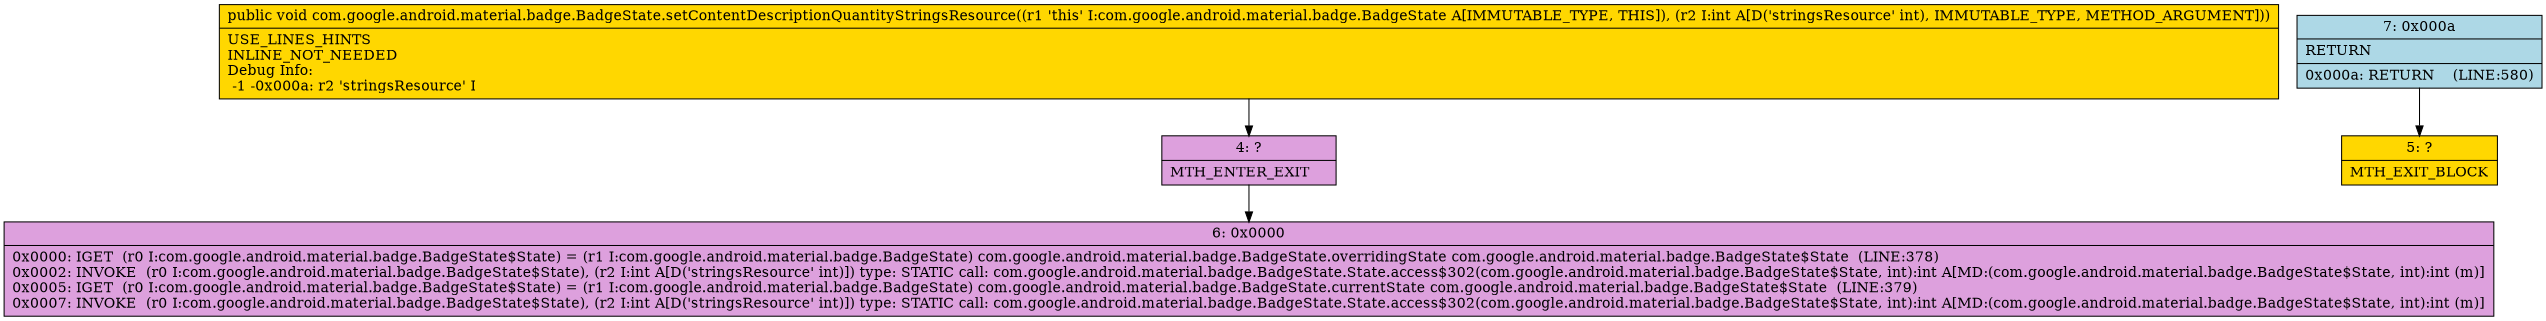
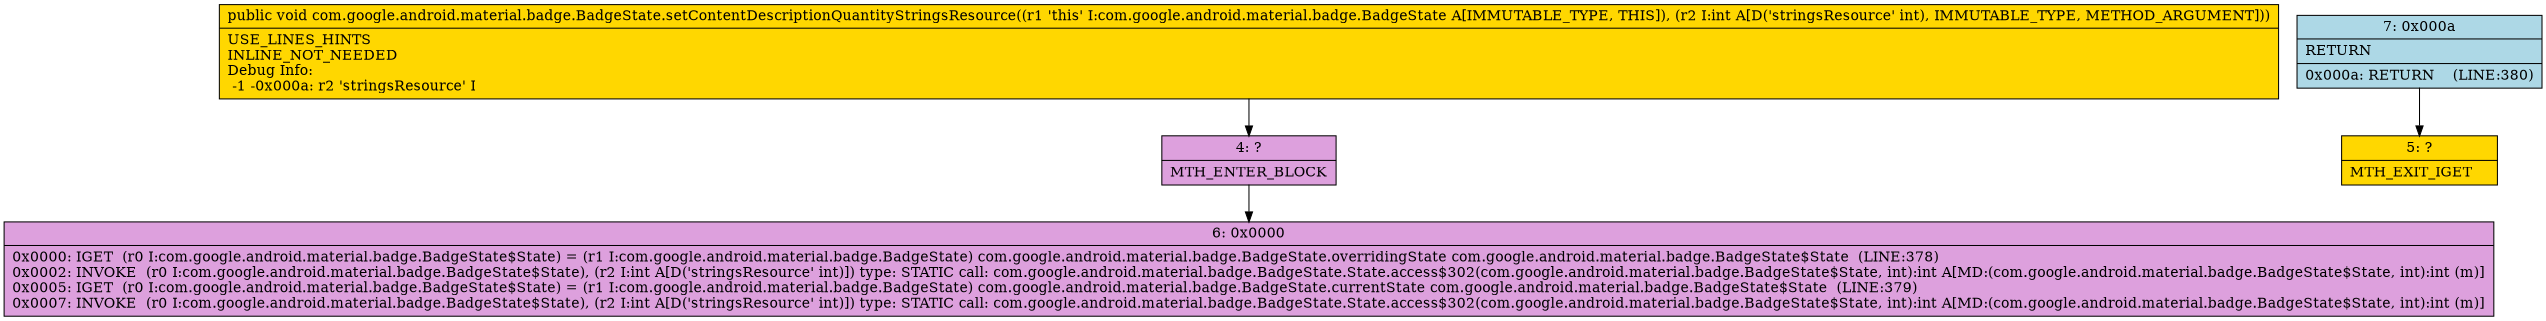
node "7: 0x000a": text "0x000a: RETURN    (LINE:580)" -> "0x000a: RETURN    (LINE:380)"
node "4: ?": text "MTH_ENTER_EXIT" -> "MTH_ENTER_BLOCK"
node "5: ?": text "MTH_EXIT_BLOCK" -> "MTH_EXIT_IGET"
